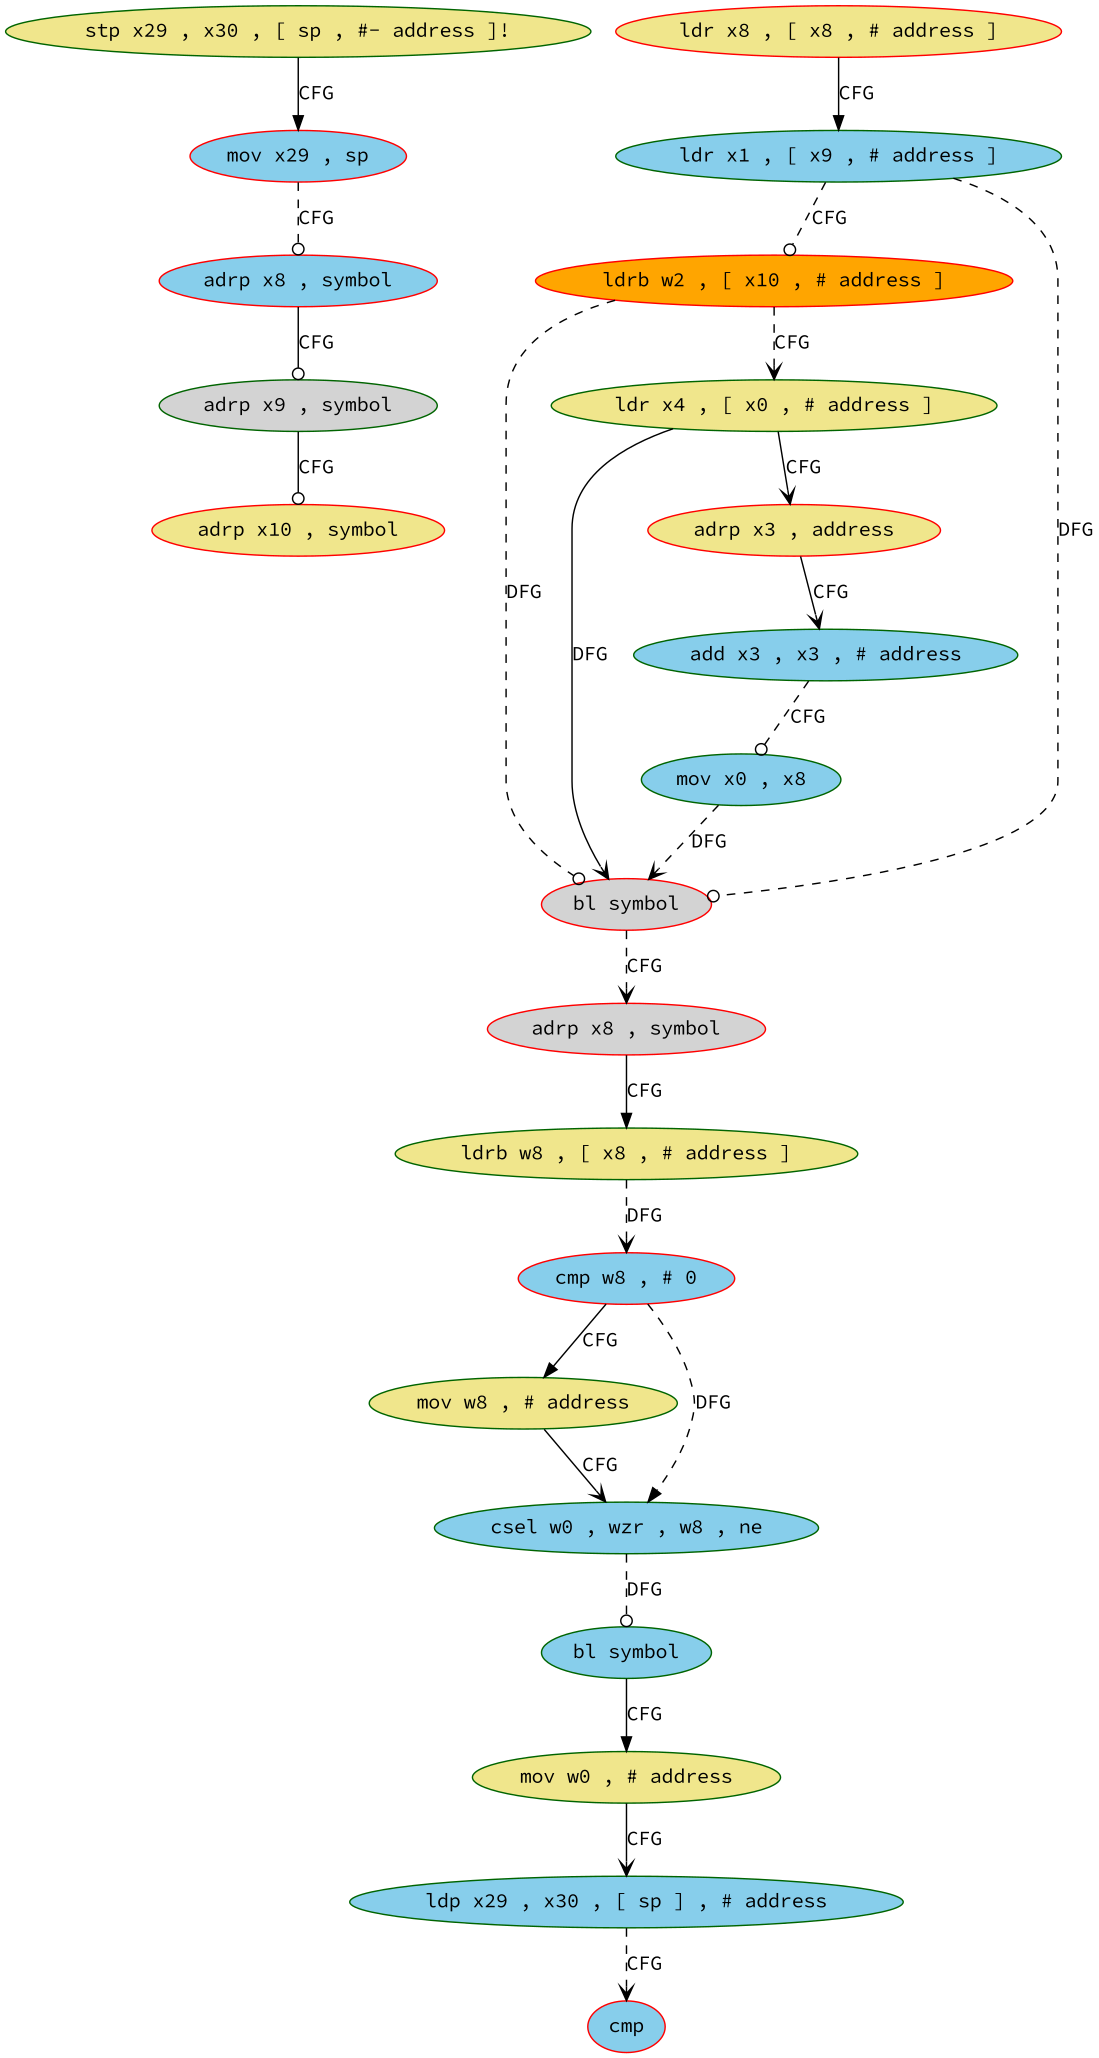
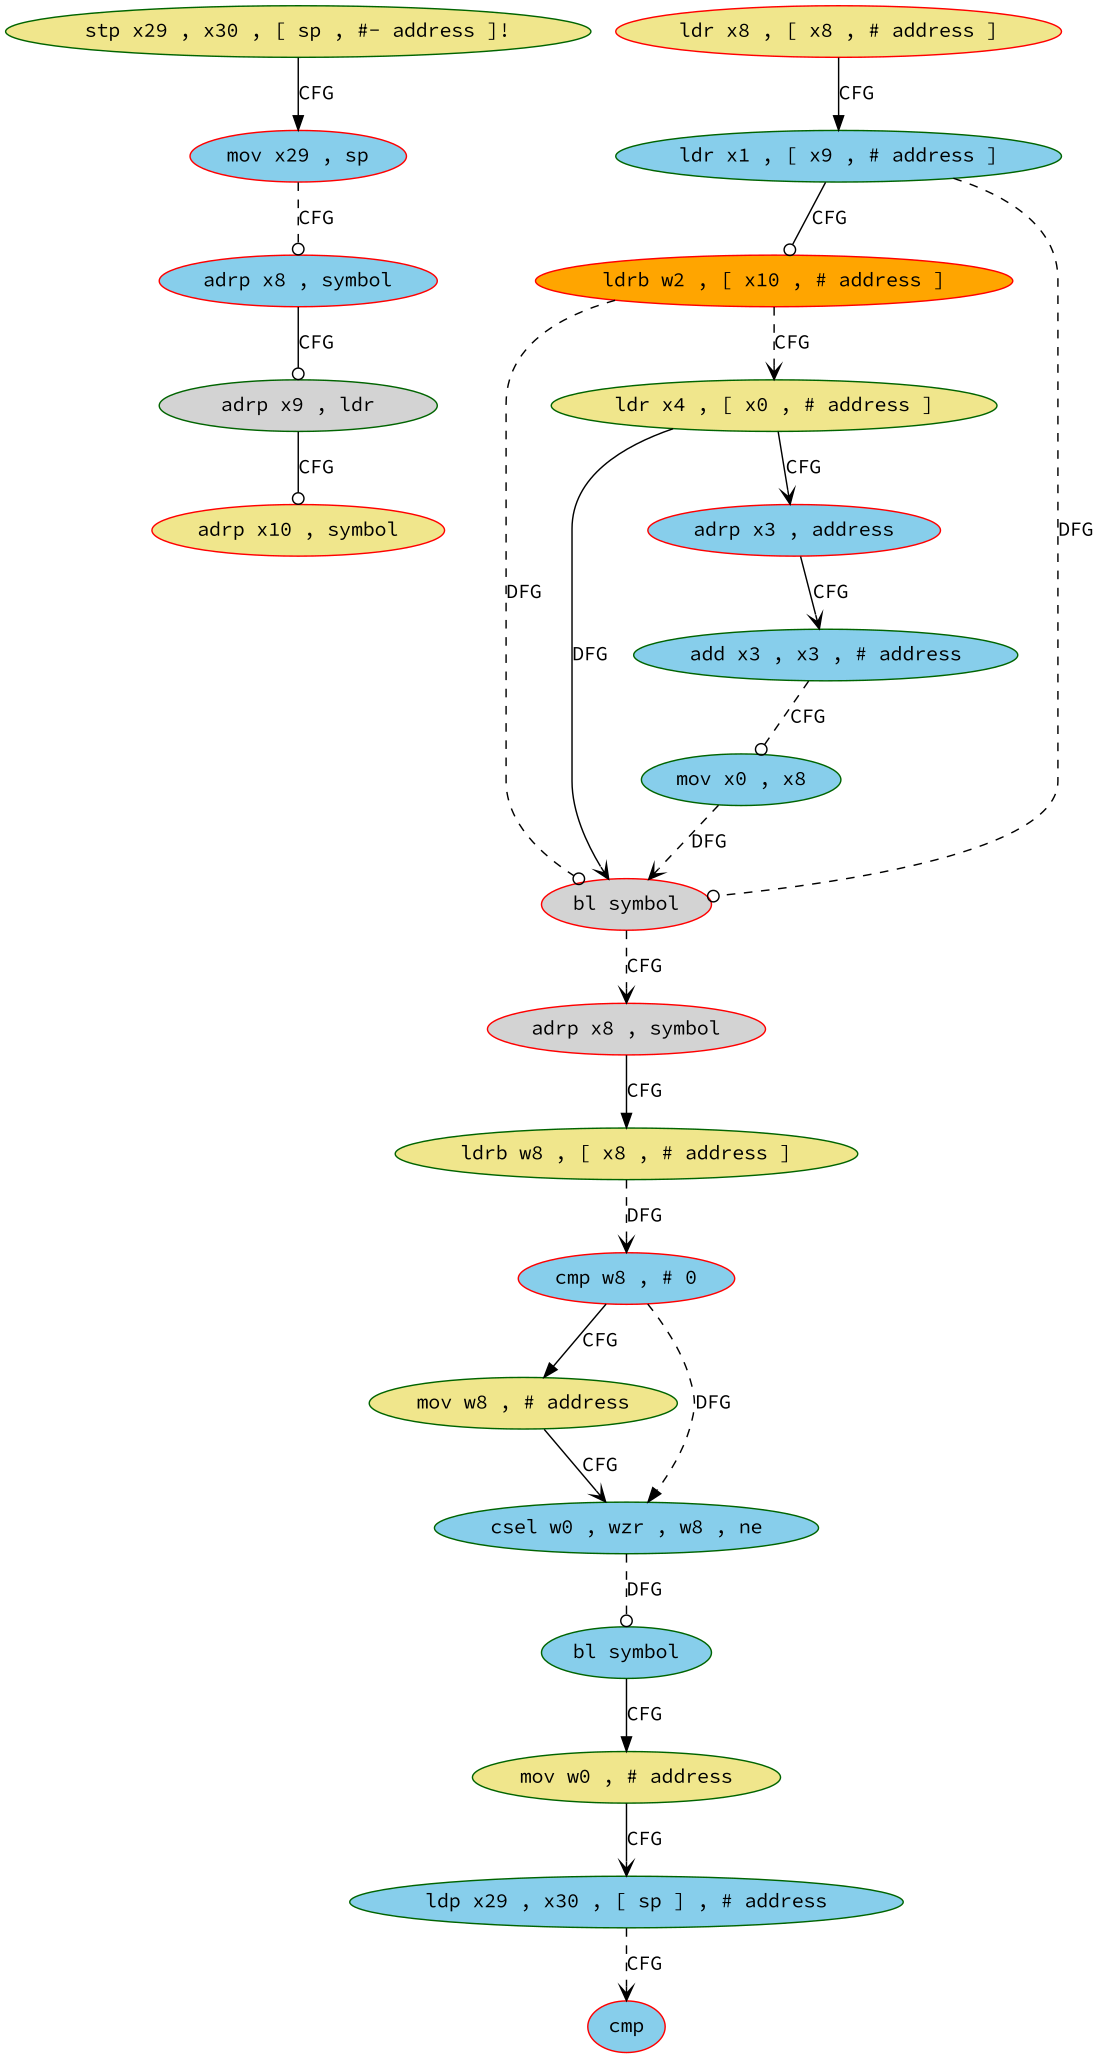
edge "ldr x1 , [ x9 , # address ]" -> "ldrb w2 , [ x10 , # address ]": style dashed -> solid
node "adrp x9 , symbol": label "adrp x9 , symbol" -> "adrp x9 , ldr"
node "adrp x3 , address": fillcolor khaki -> skyblue
